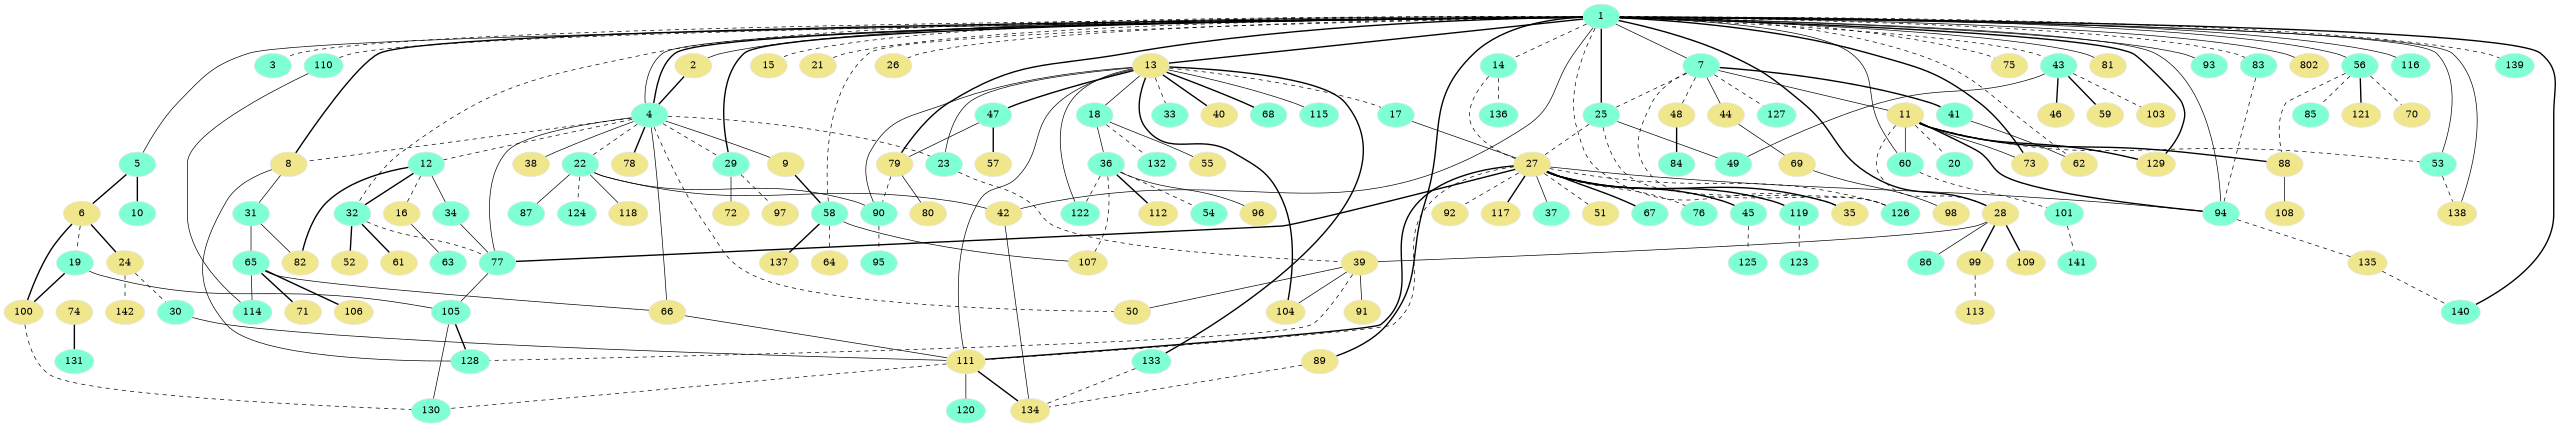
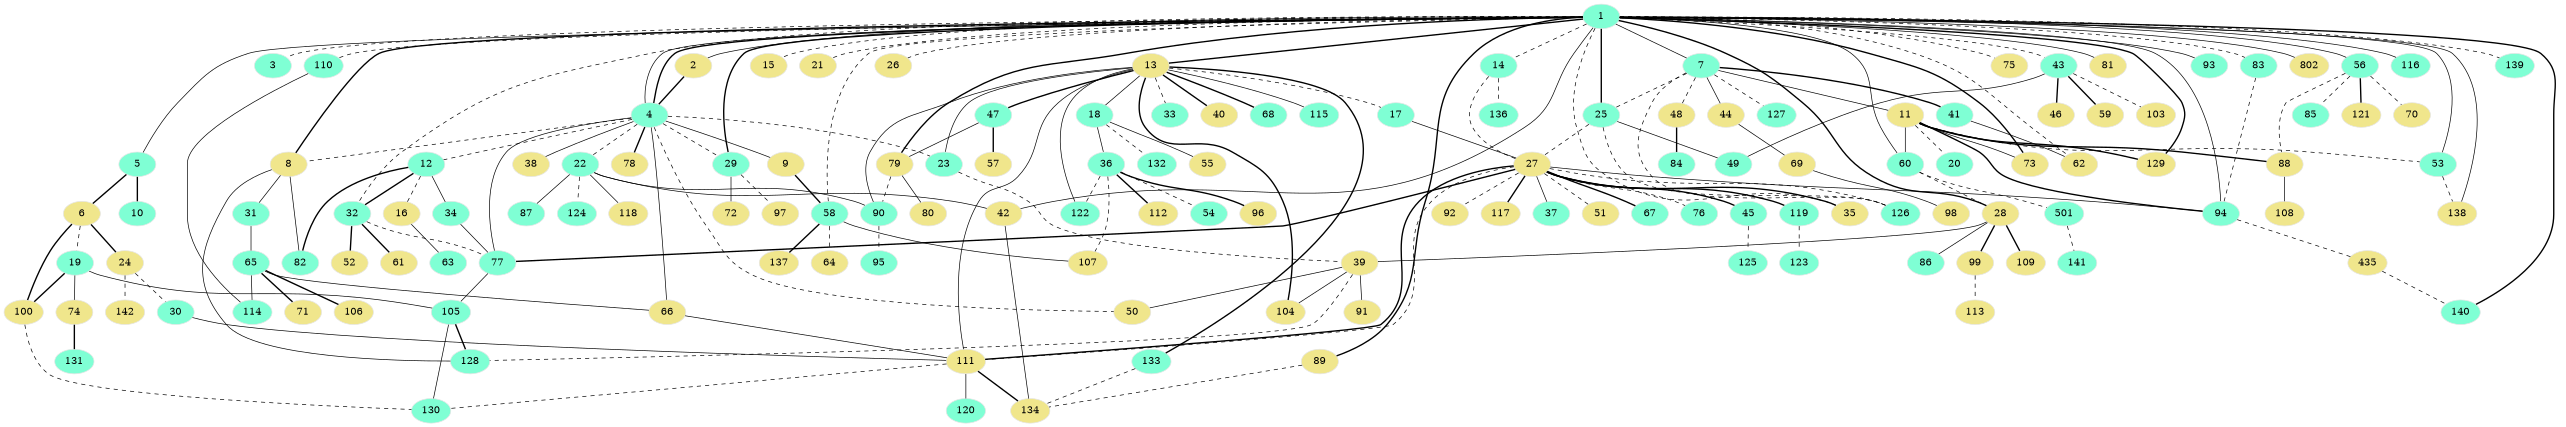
edge "11" -- "28": now "60" -- "28"
edge "36" -- "96": style solid -> bold
node "101": label "101" -> "501"
edge "31" -- "82": now "8" -- "82"
node "82": fillcolor khaki -> aquamarine
node "135": label "135" -> "435"
edge "19" -- "74": added
